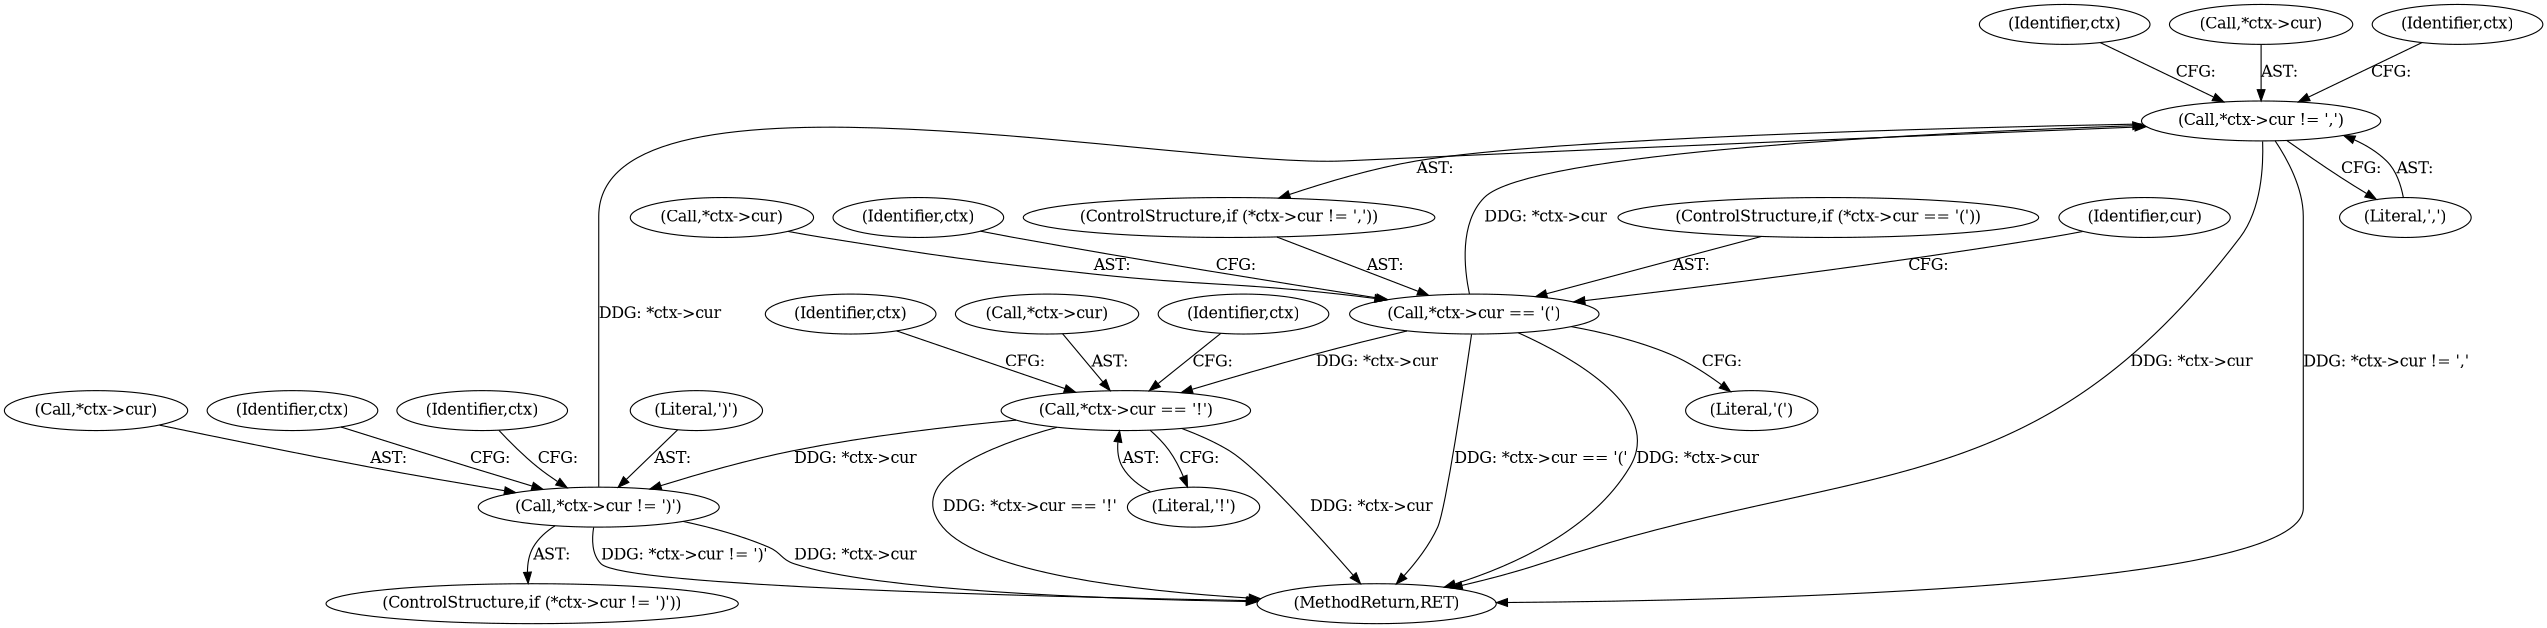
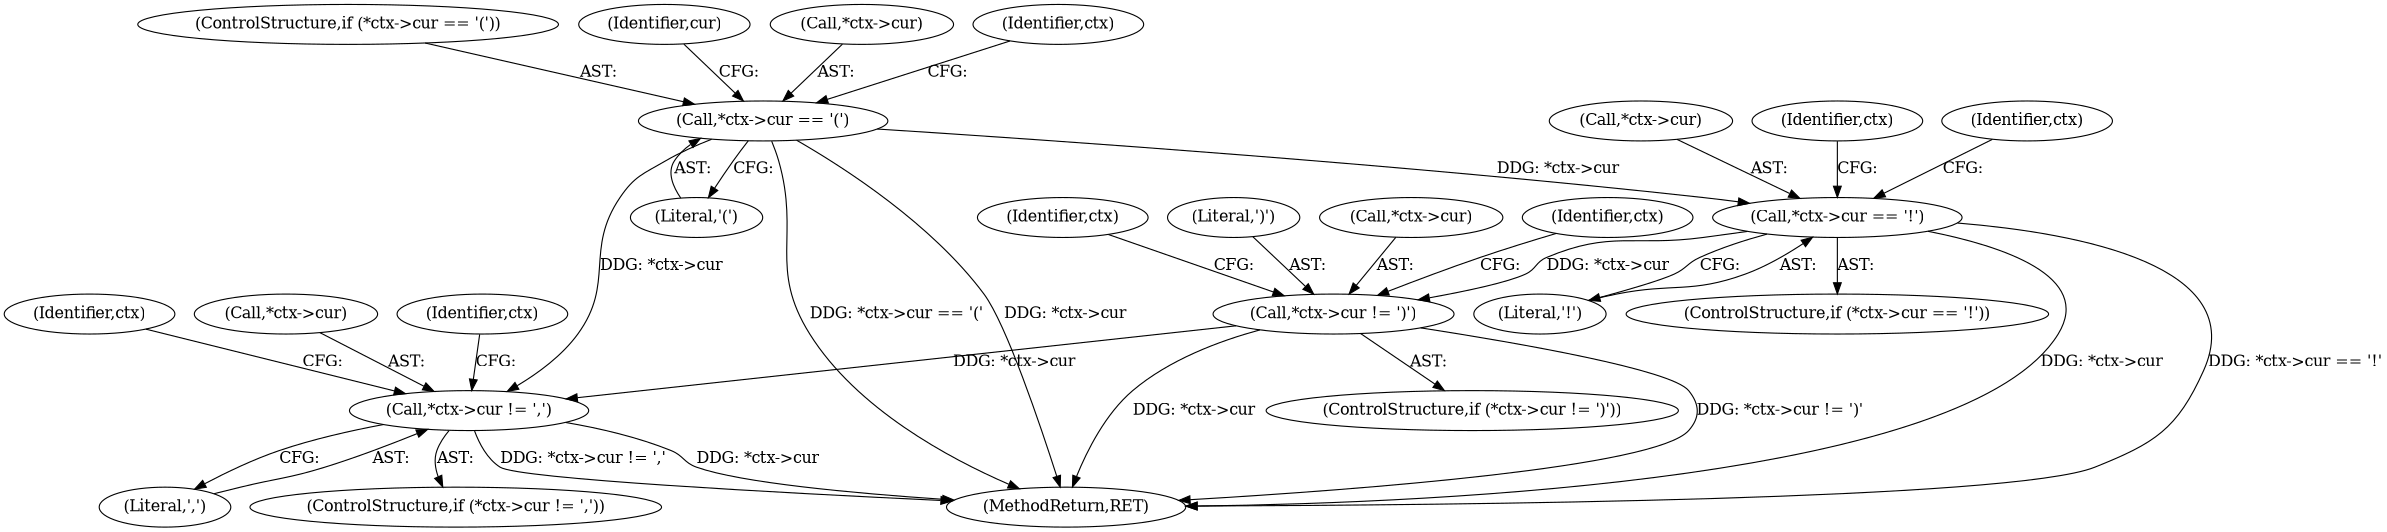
edge "(ControlStructure,if (*ctx->cur != ','))" -> "(Call,*ctx->cur == '(')": now "(Literal,'(')" -> "(Call,*ctx->cur == '(')"
node "(ControlStructure,if (*ctx->cur == '!'))": added
